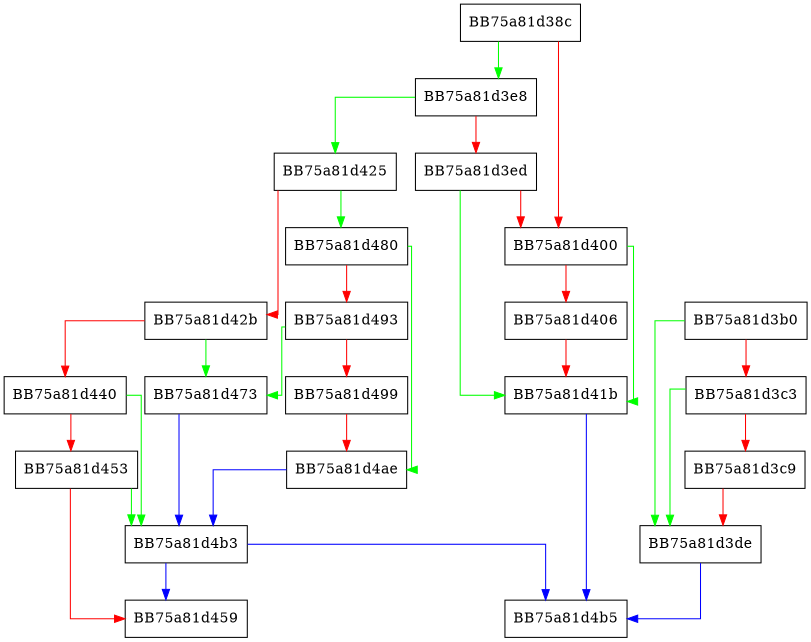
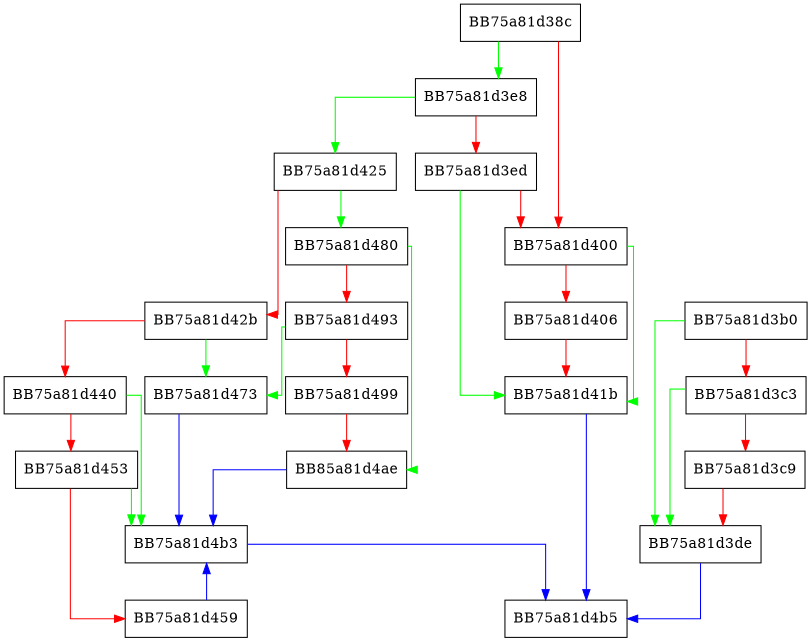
node "BB75a81d4ae": label "BB75a81d4ae" -> "BB85a81d4ae"
edge "BB75a81d4b3" -> "BB75a81d459": reversed
